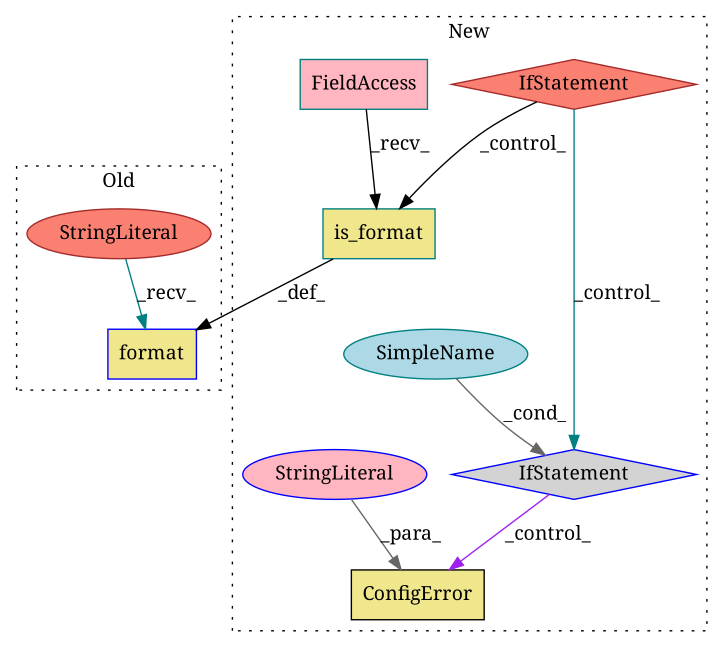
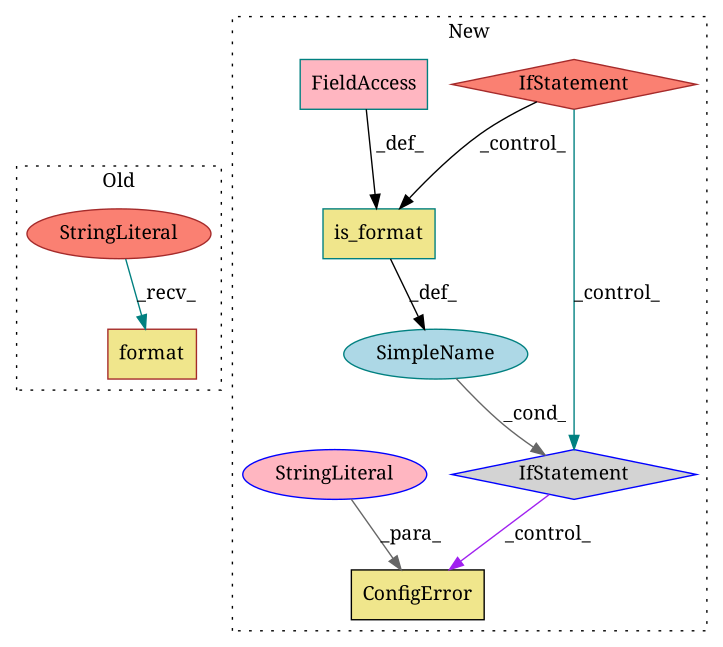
edge "FieldAccess" -> "is_format": label "_recv_" -> "_def_"
edge "is_format" -> "format": now "is_format" -> "SimpleName"
node "format": color blue -> brown
